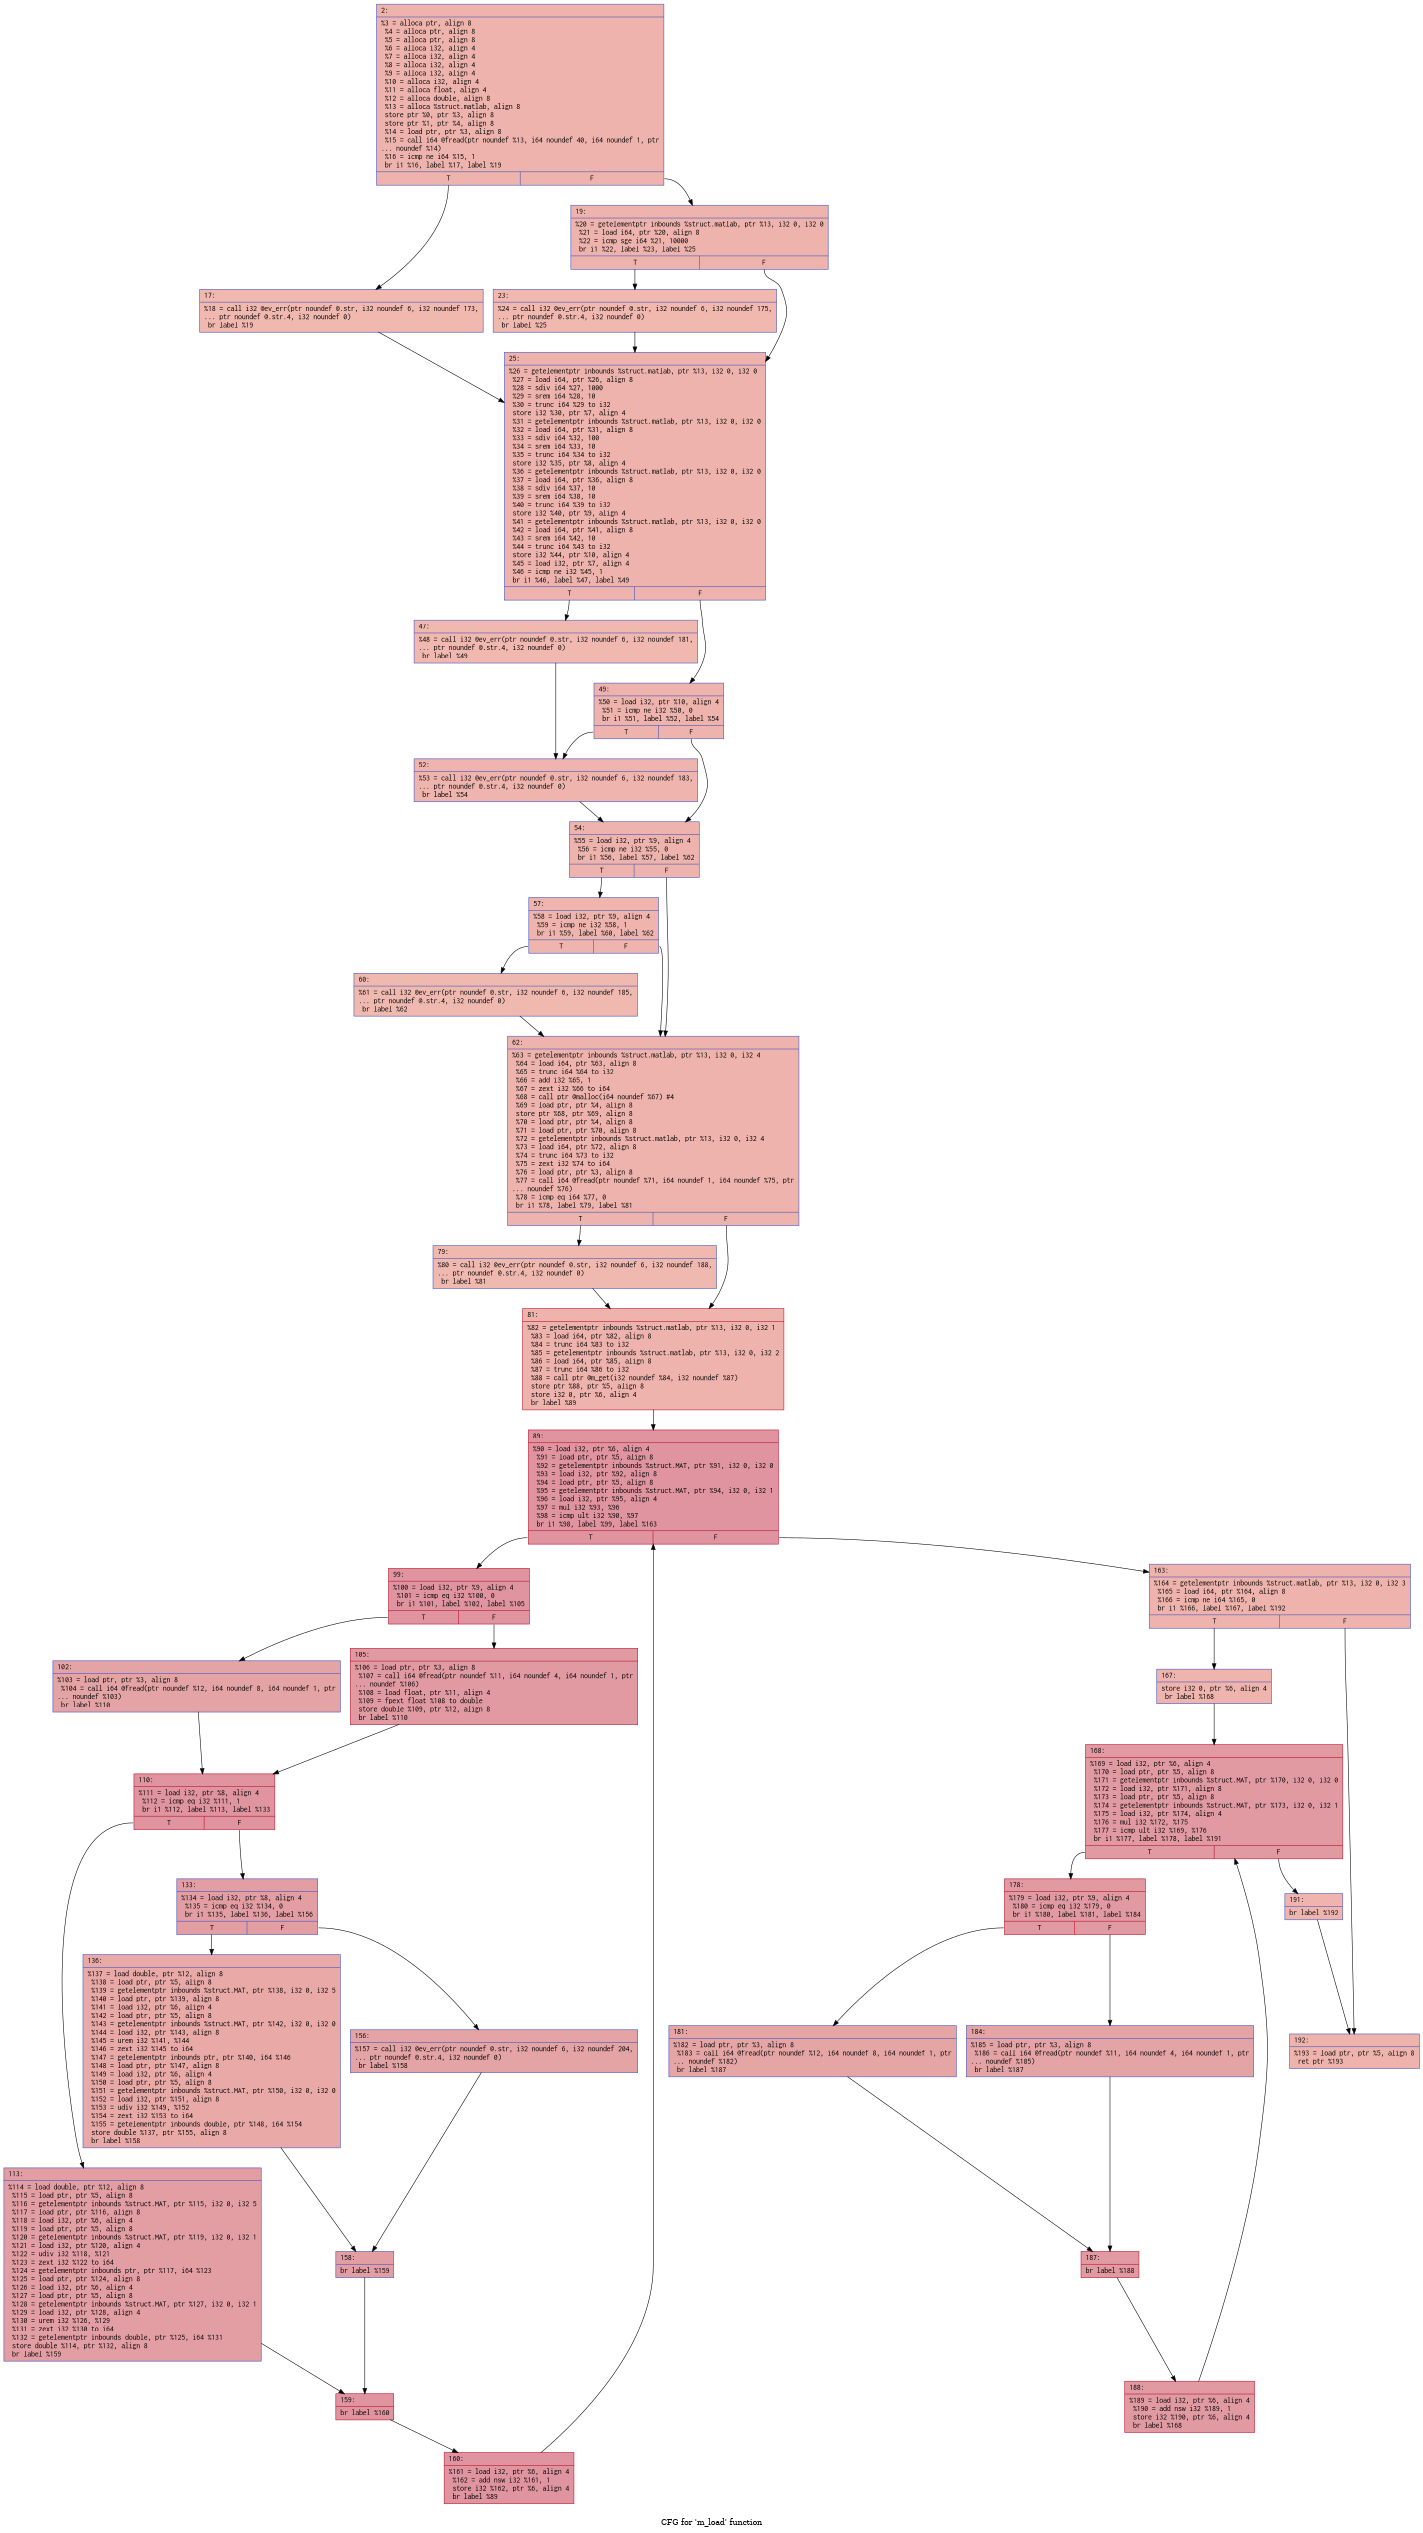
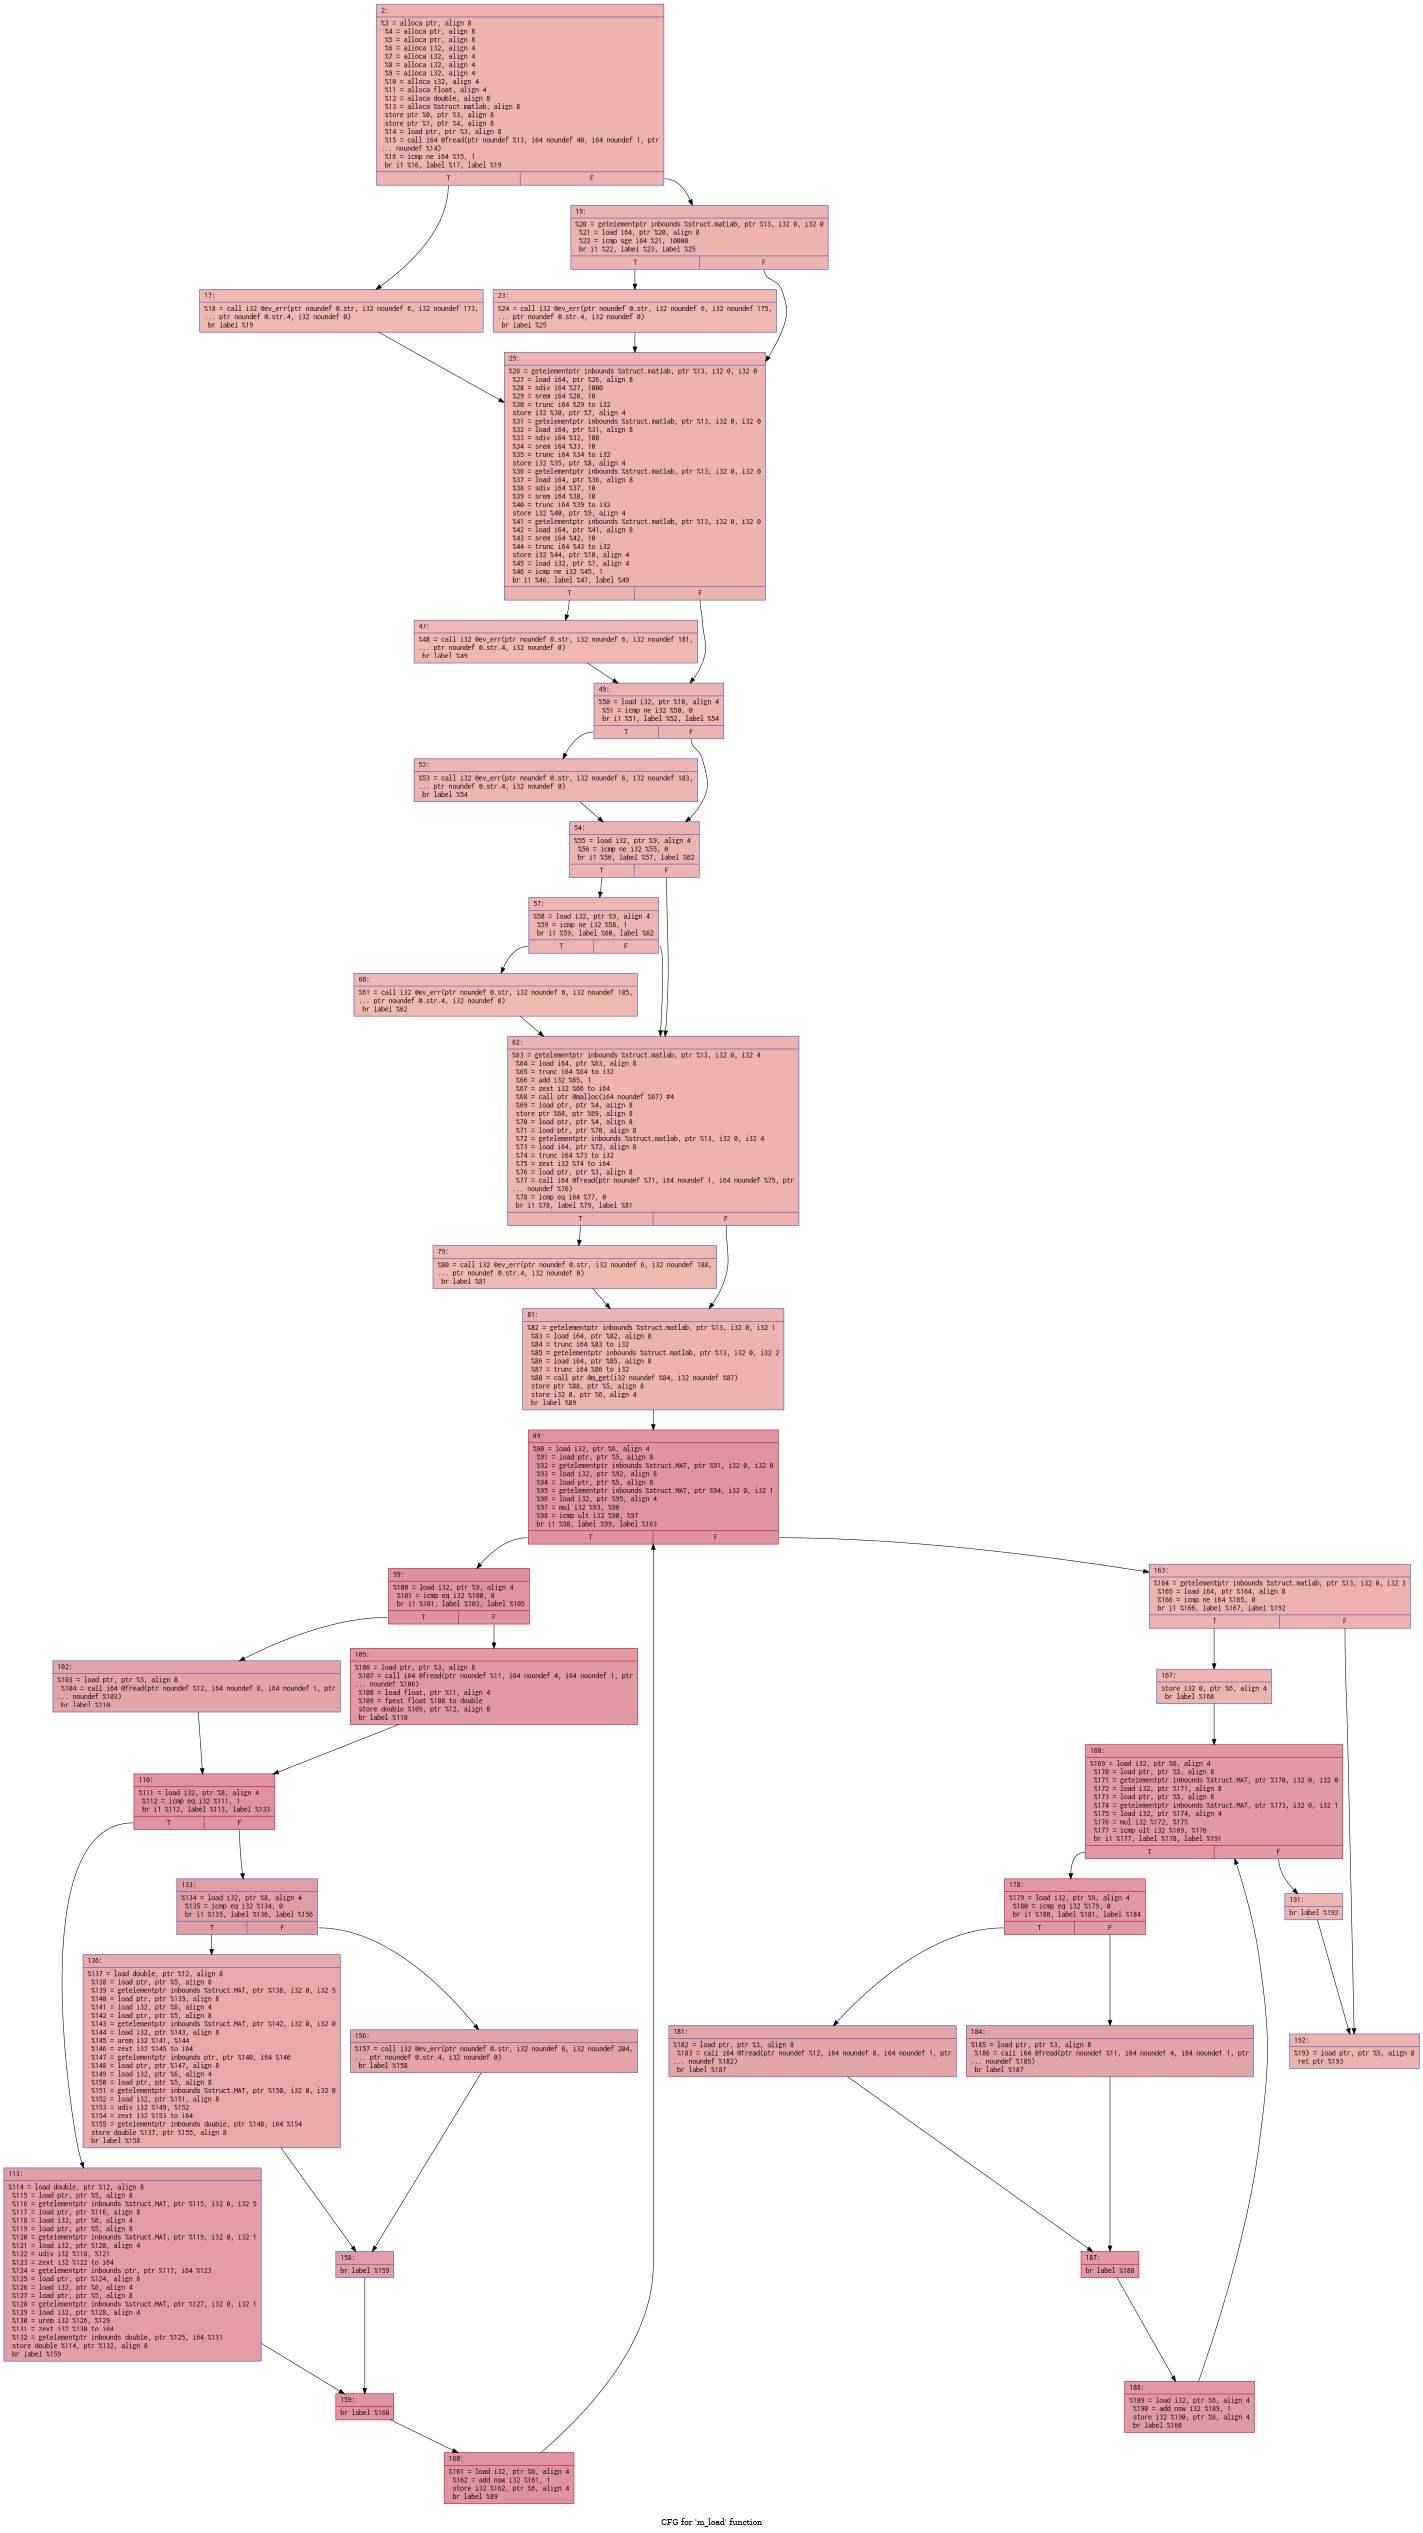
edge "47:" -> "52:": now "47:" -> "49:"
node "81:": color #b70d28ff -> #3d50c3ff
